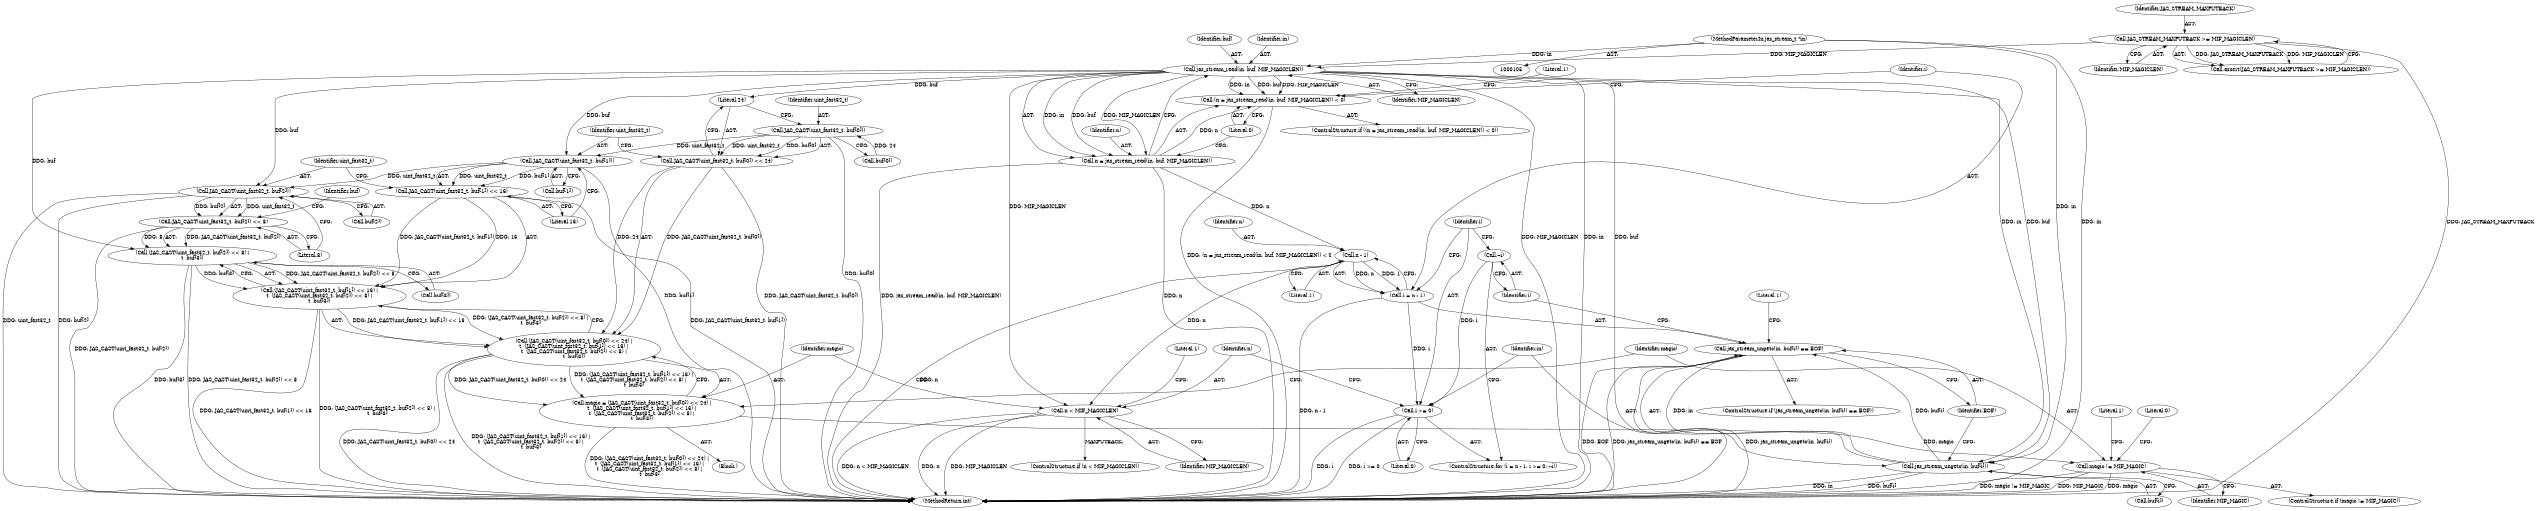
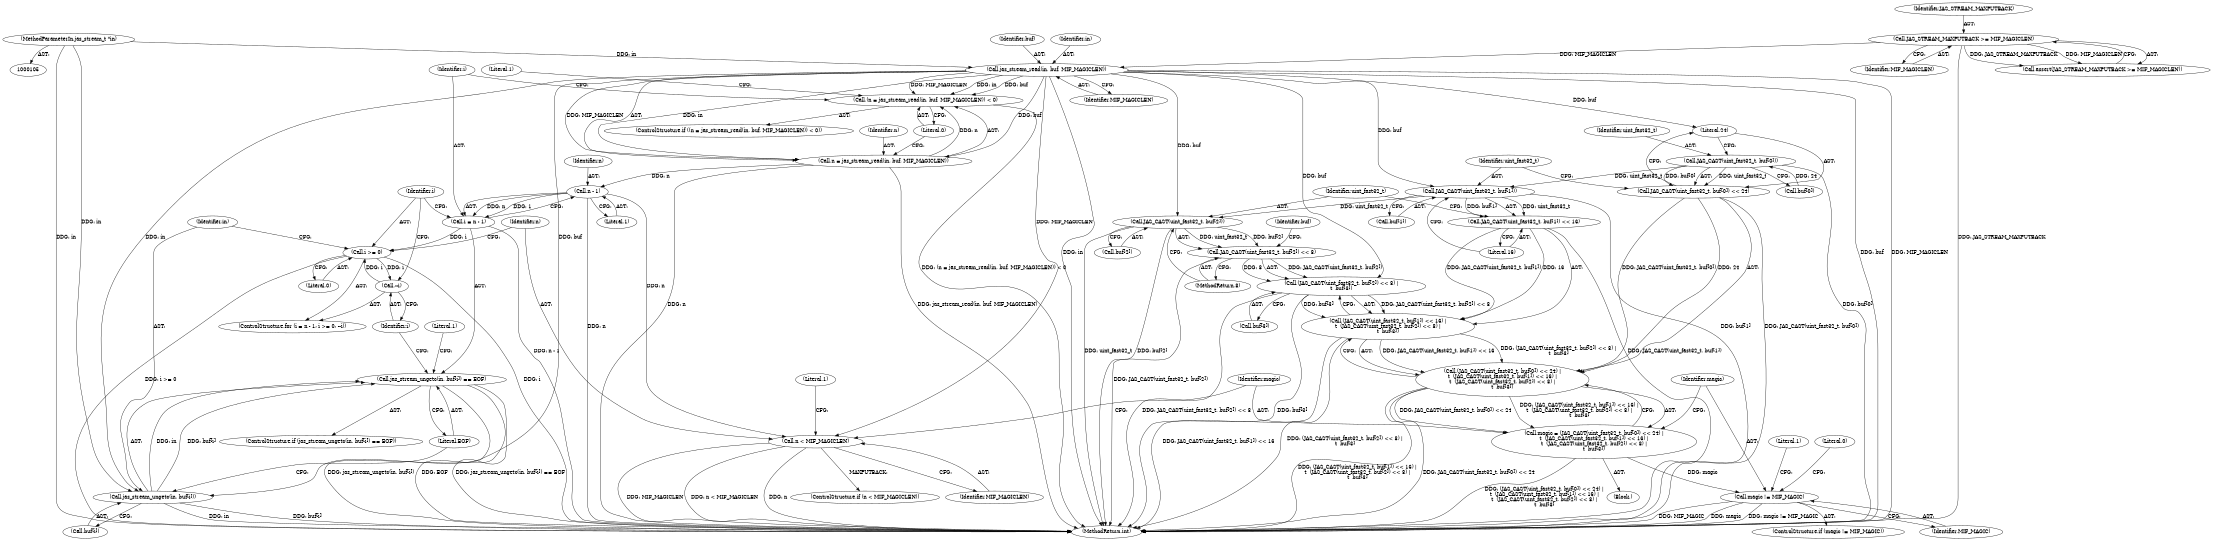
edge "(Call,n = jas_stream_read(in, buf, MIF_MAGICLEN))" -> "(Call,jas_stream_read(in, buf, MIF_MAGICLEN))": removed, label "CFG:"
node "(Literal,8)": label "(Literal,8)" -> "(MethodReturn,8)"
edge "(Call,i >= 0)" -> "(Call,--i)": added, label "DDG: i"
node "(Identifier,EOF)": label "(Identifier,EOF)" -> "(Literal,EOF)"
